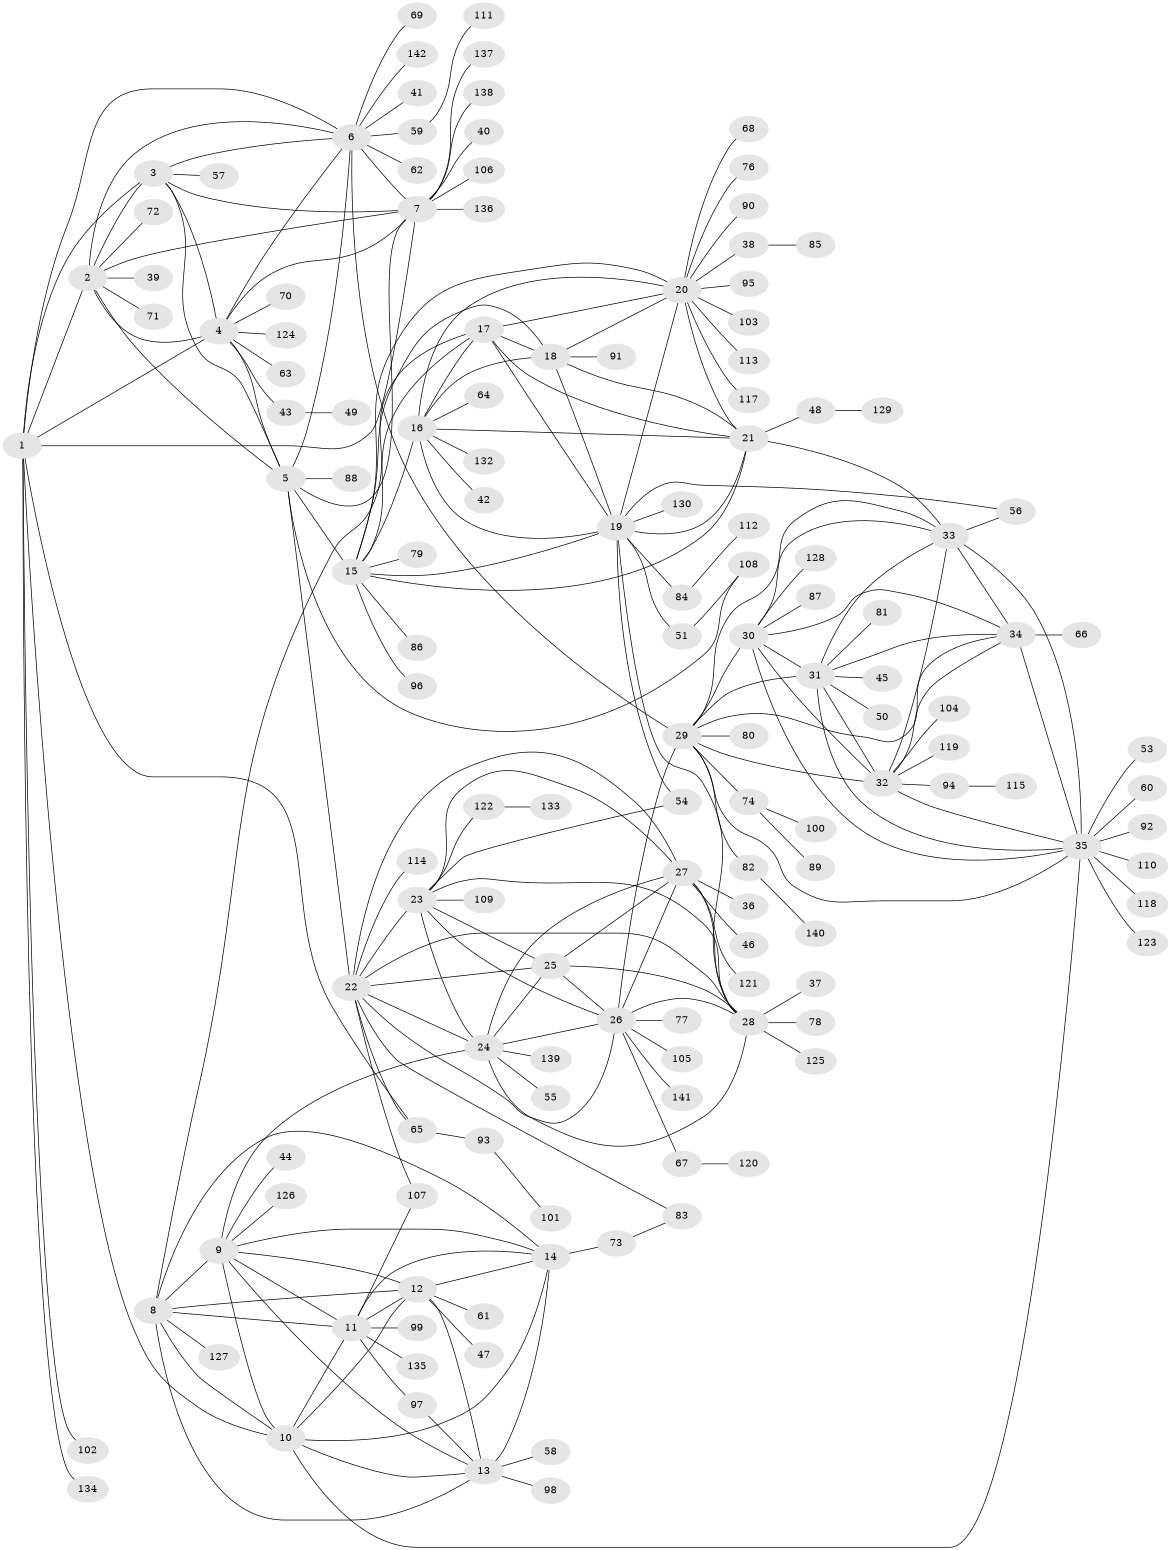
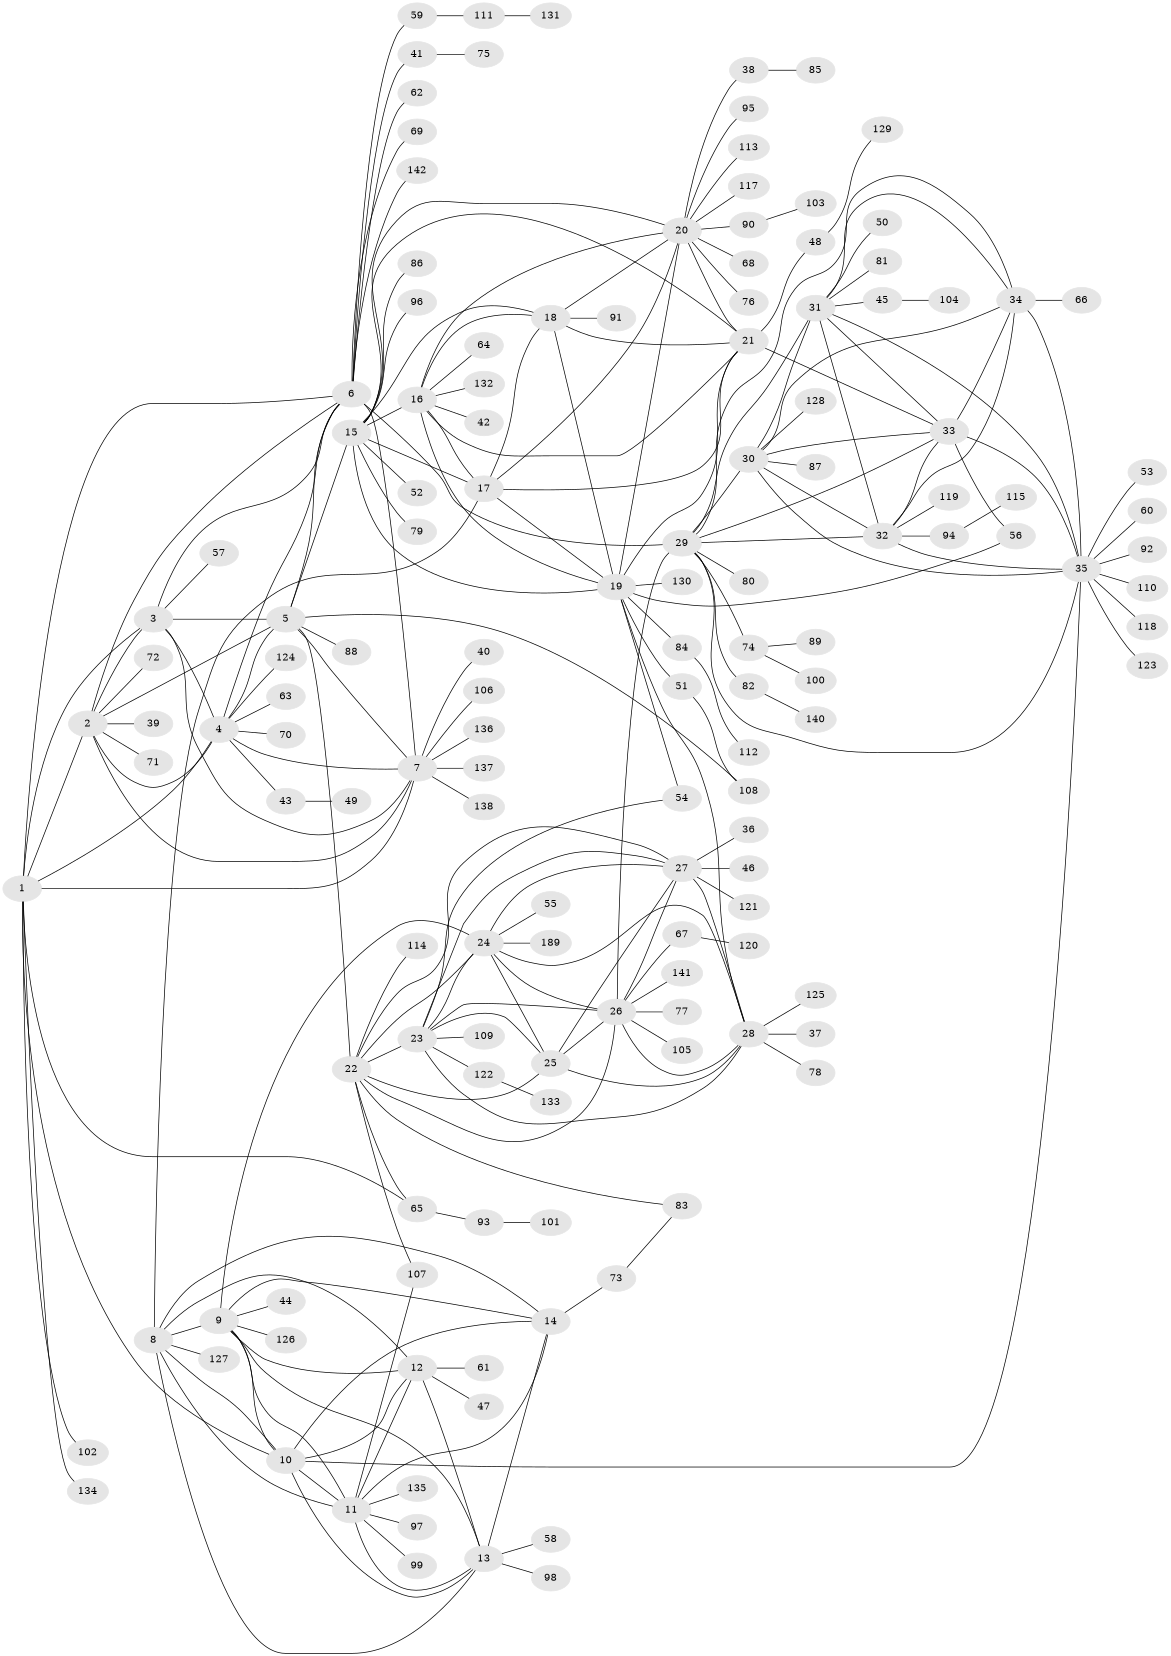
node "131": added
node "75": added
edge "20" -- "103": now "90" -- "103"
node "52": added
edge "104" -- "32": now "104" -- "45"
edge "22" -- "28": removed
node "139": label "139" -> "189"
edge "14" -- "12": removed
edge "97" -- "13": now "11" -- "13"
